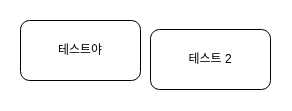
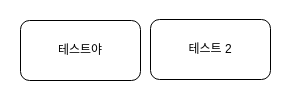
node "테스트 2": moved (211, 60) -> (211, 50)
